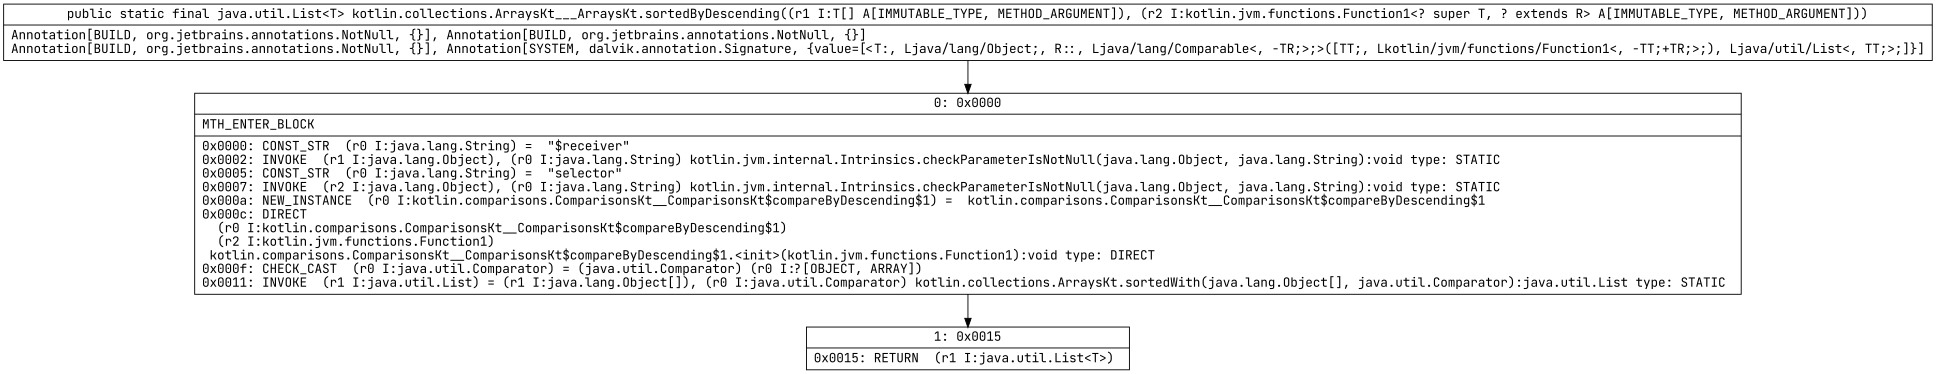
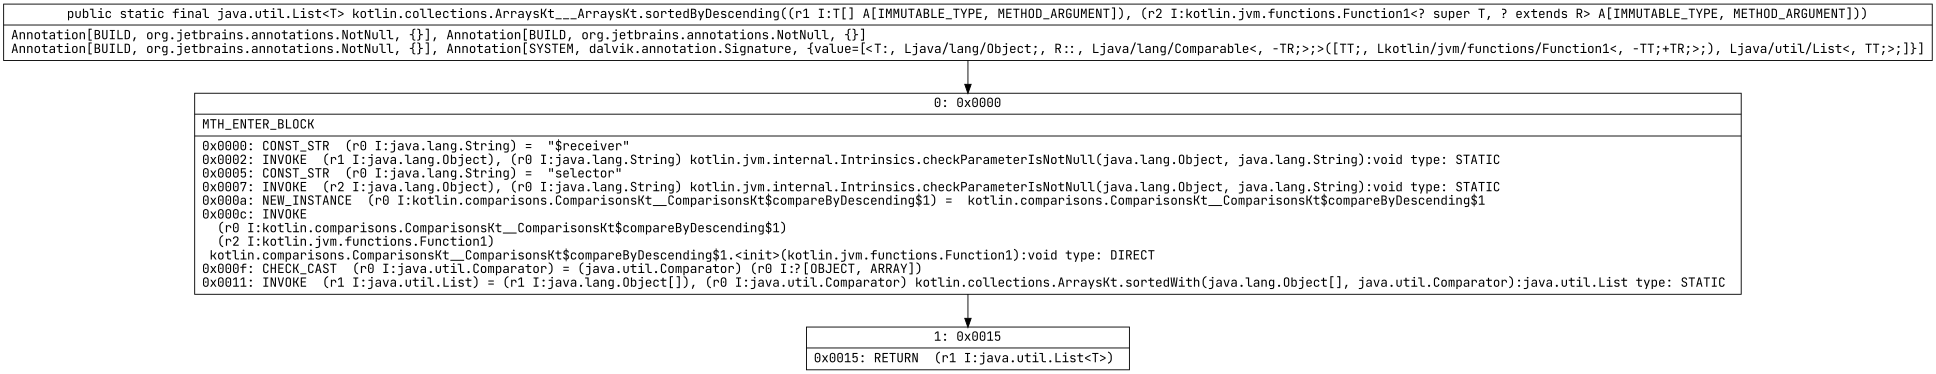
node "0: 0x0000": text "0x000c: DIRECT" -> "0x000c: INVOKE"
